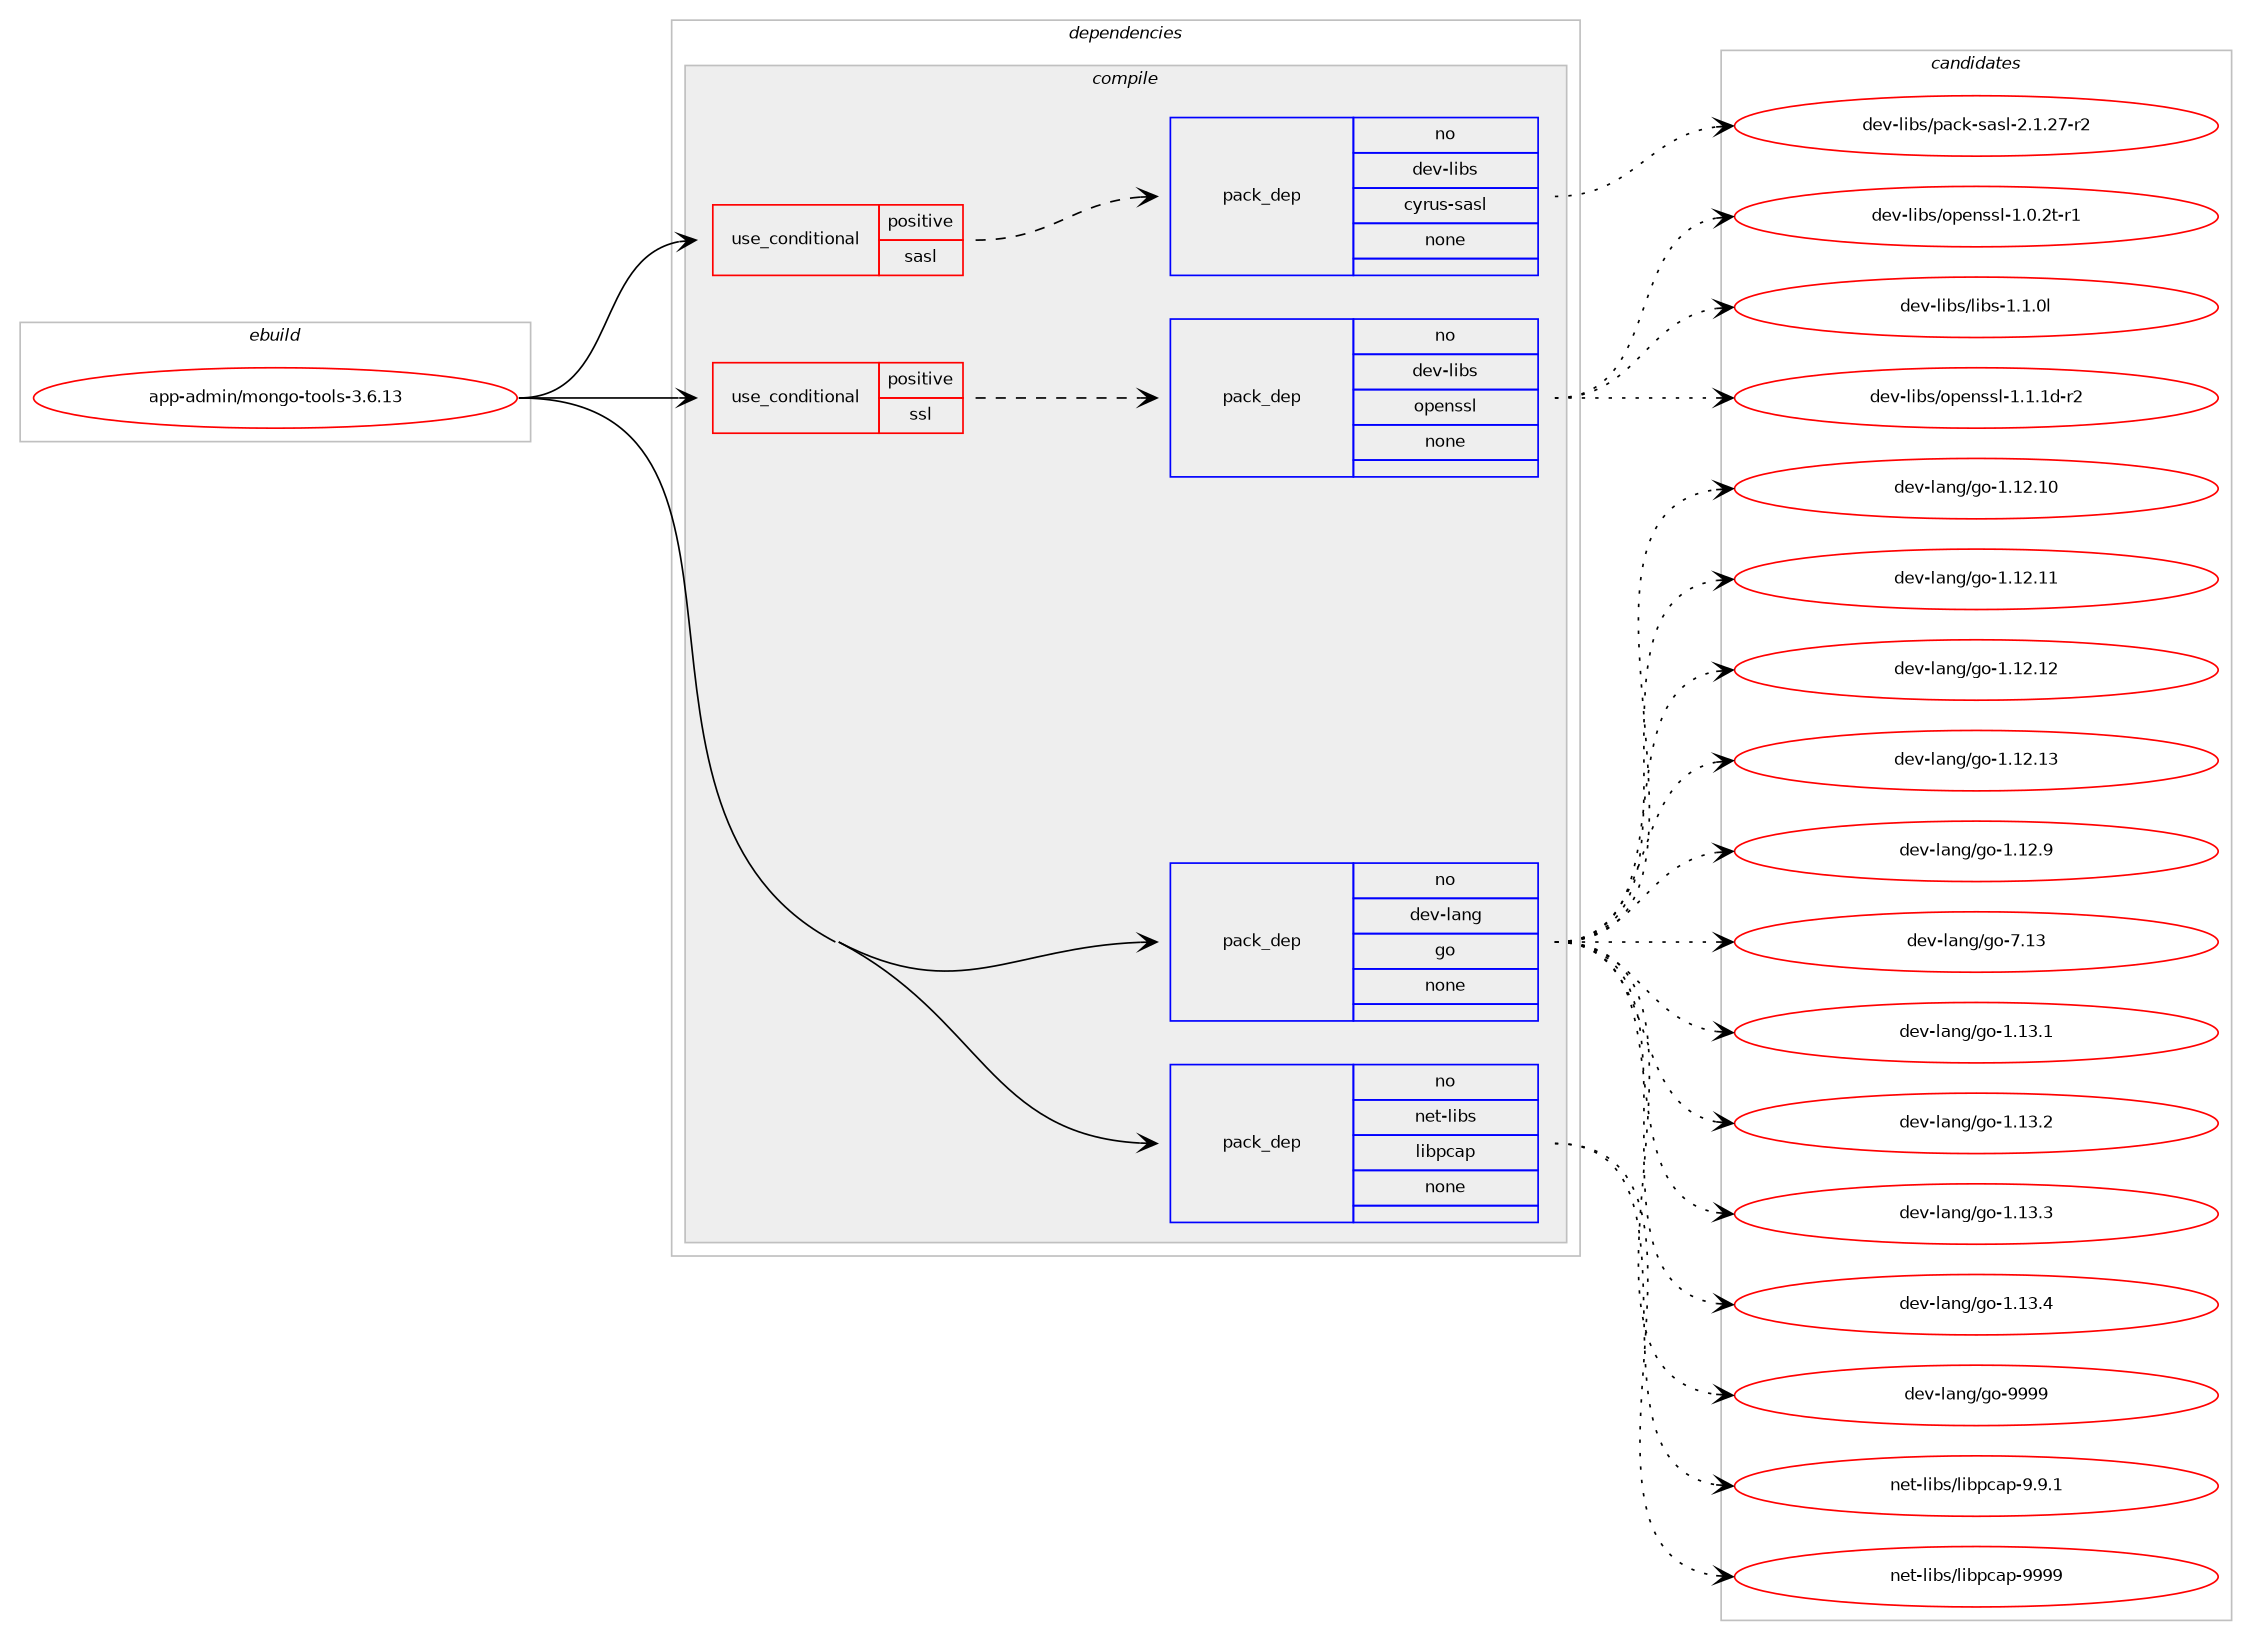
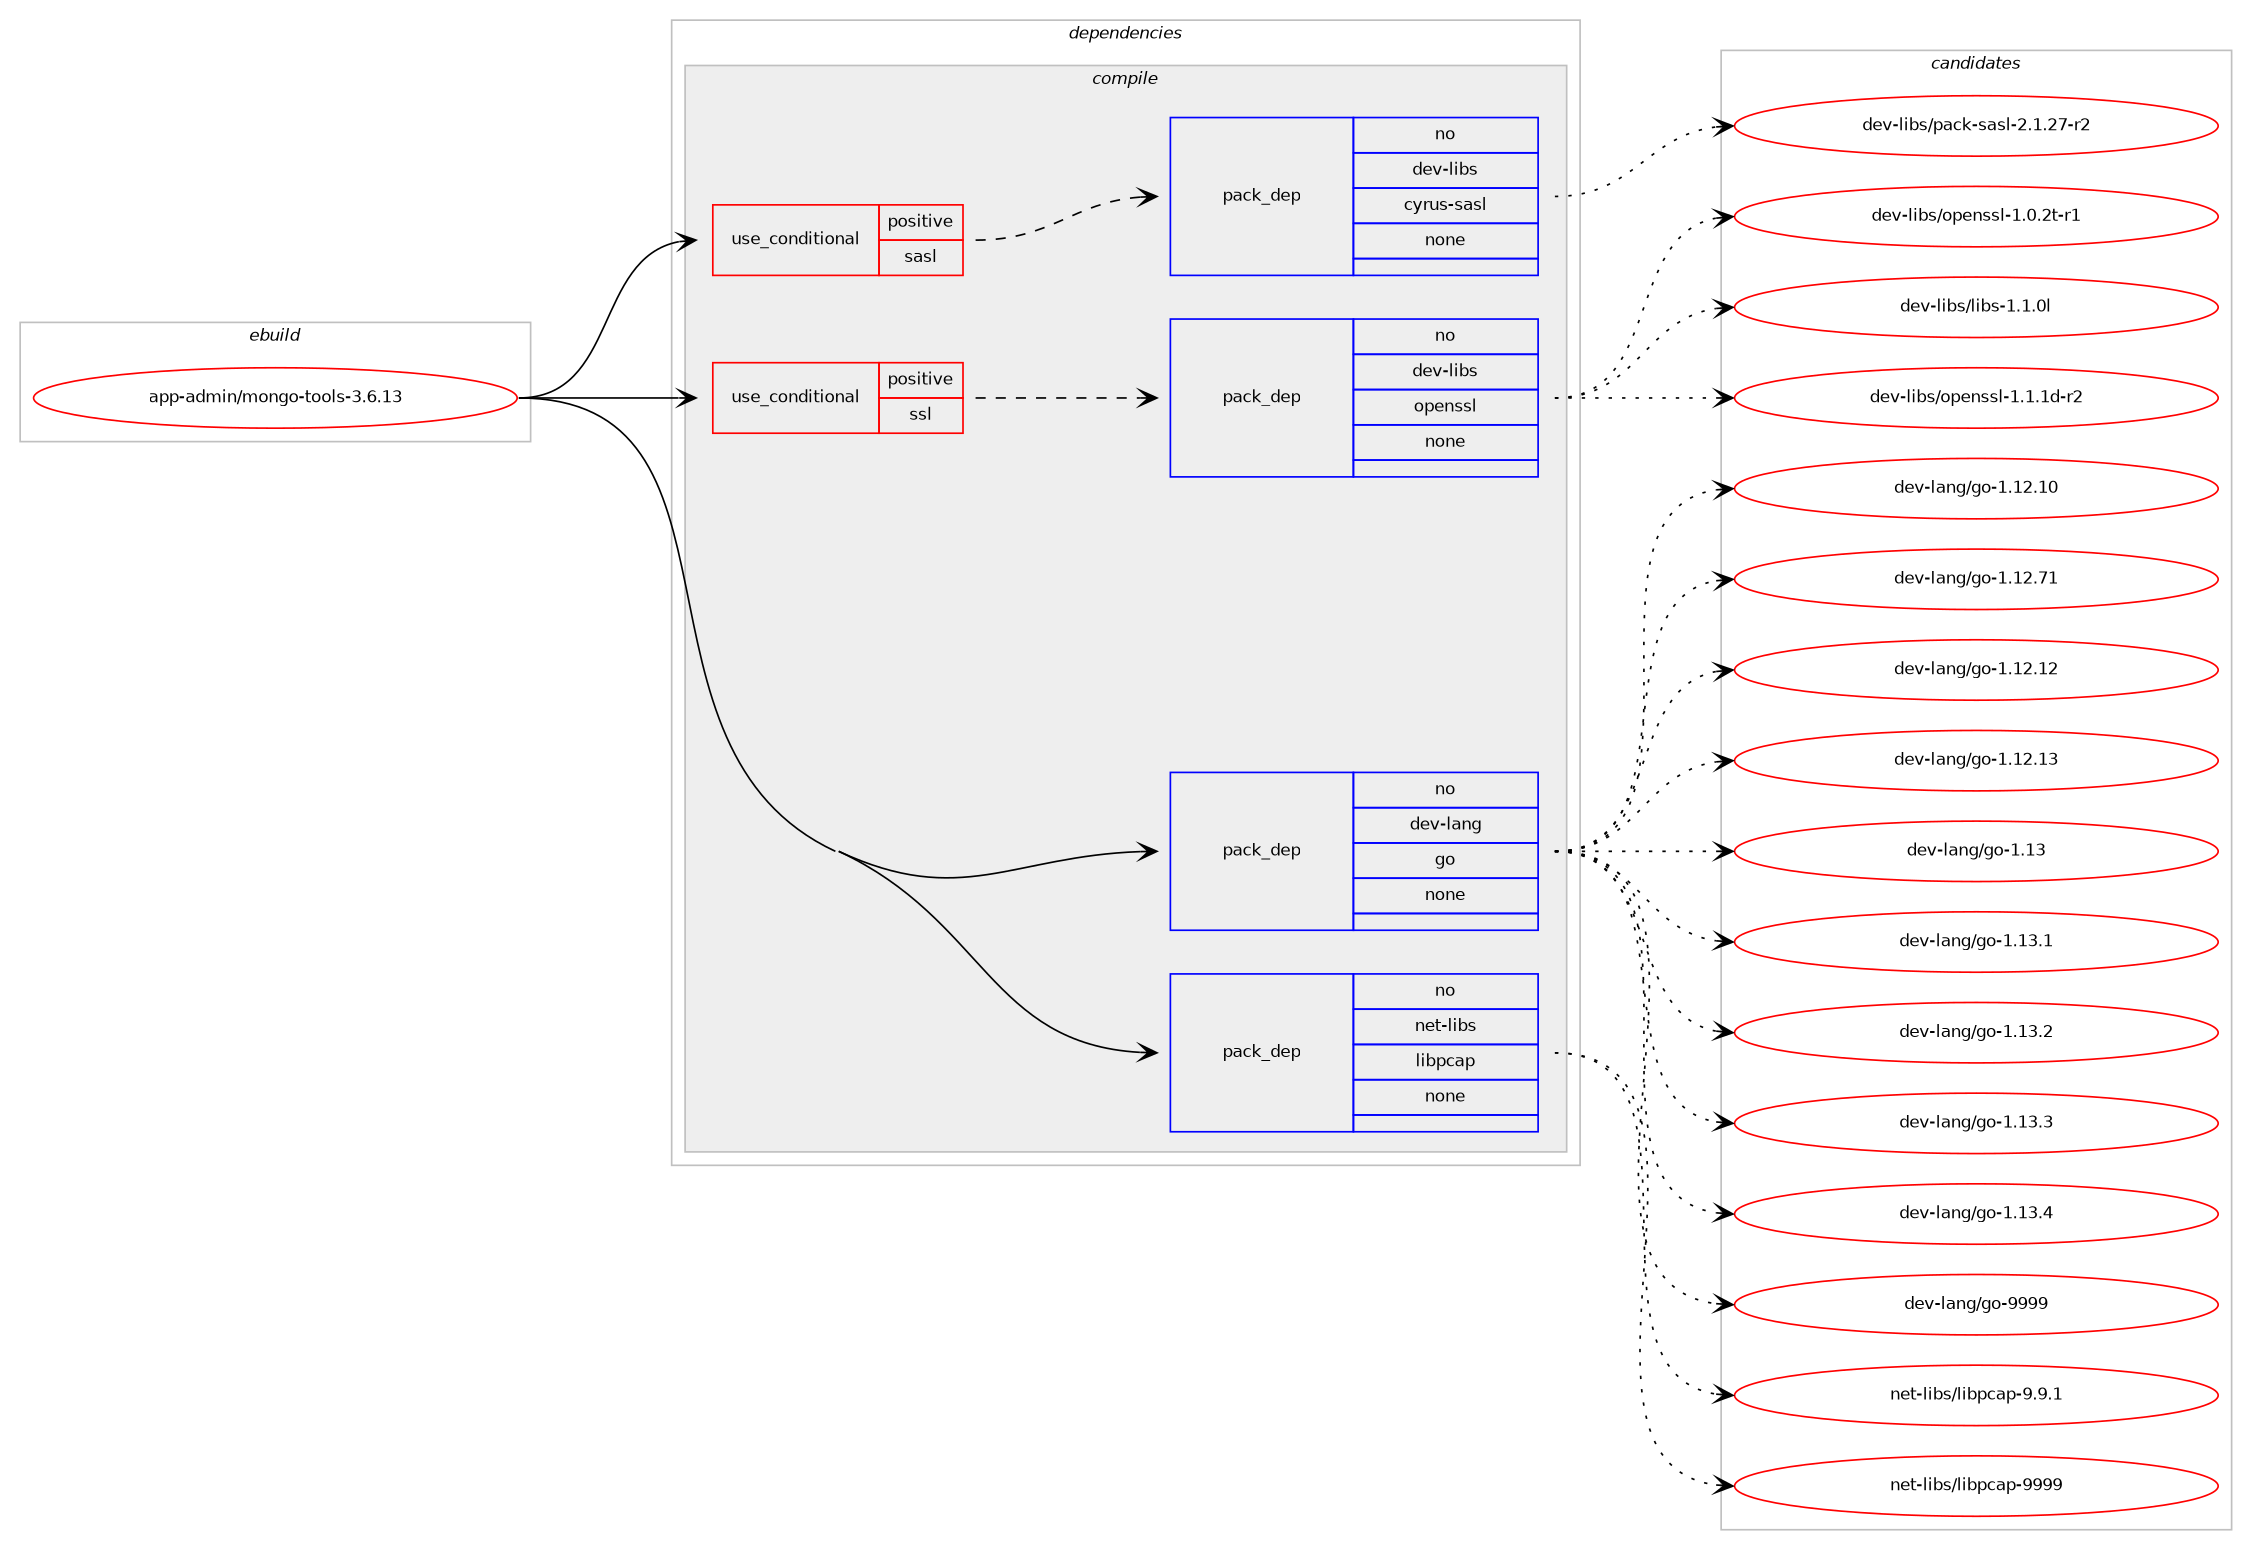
node "dev-lang/go-1.12.11": label "dev-lang/go-1.12.11" -> "dev-lang/go-1.12.71"
node "dev-lang/go-1.12.9": removed
node "dev-lang/go-7.13": label "dev-lang/go-7.13" -> "dev-lang/go-1.13"
